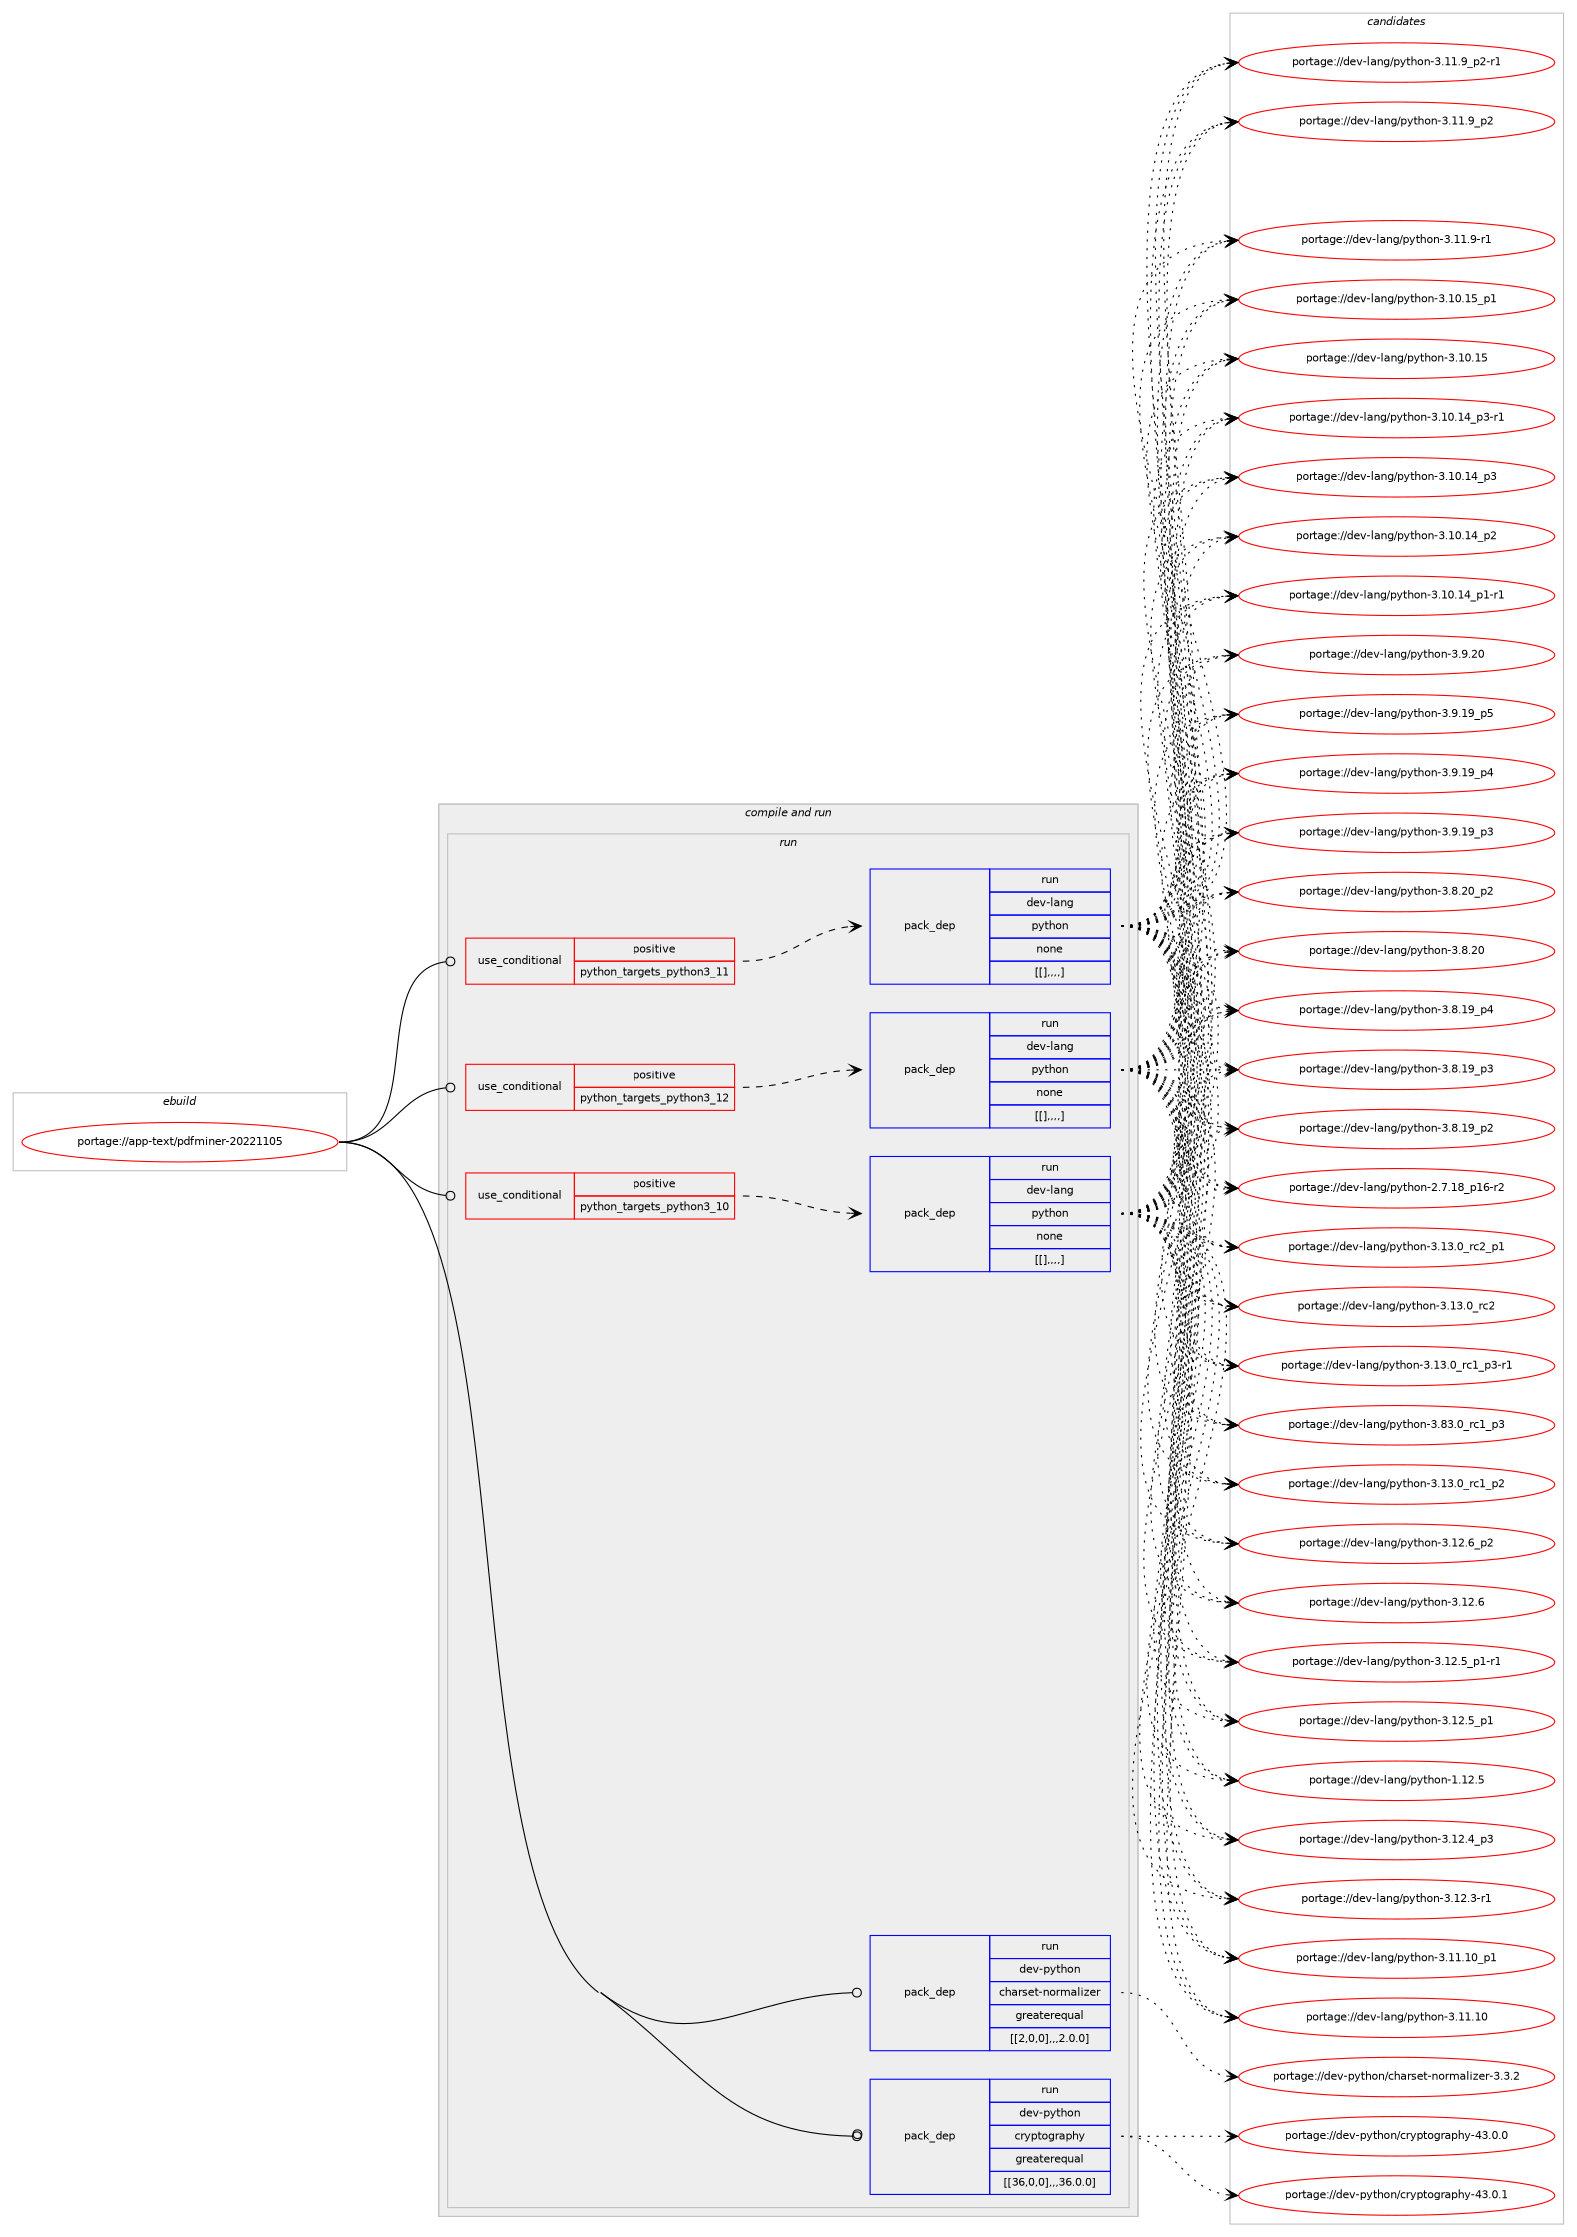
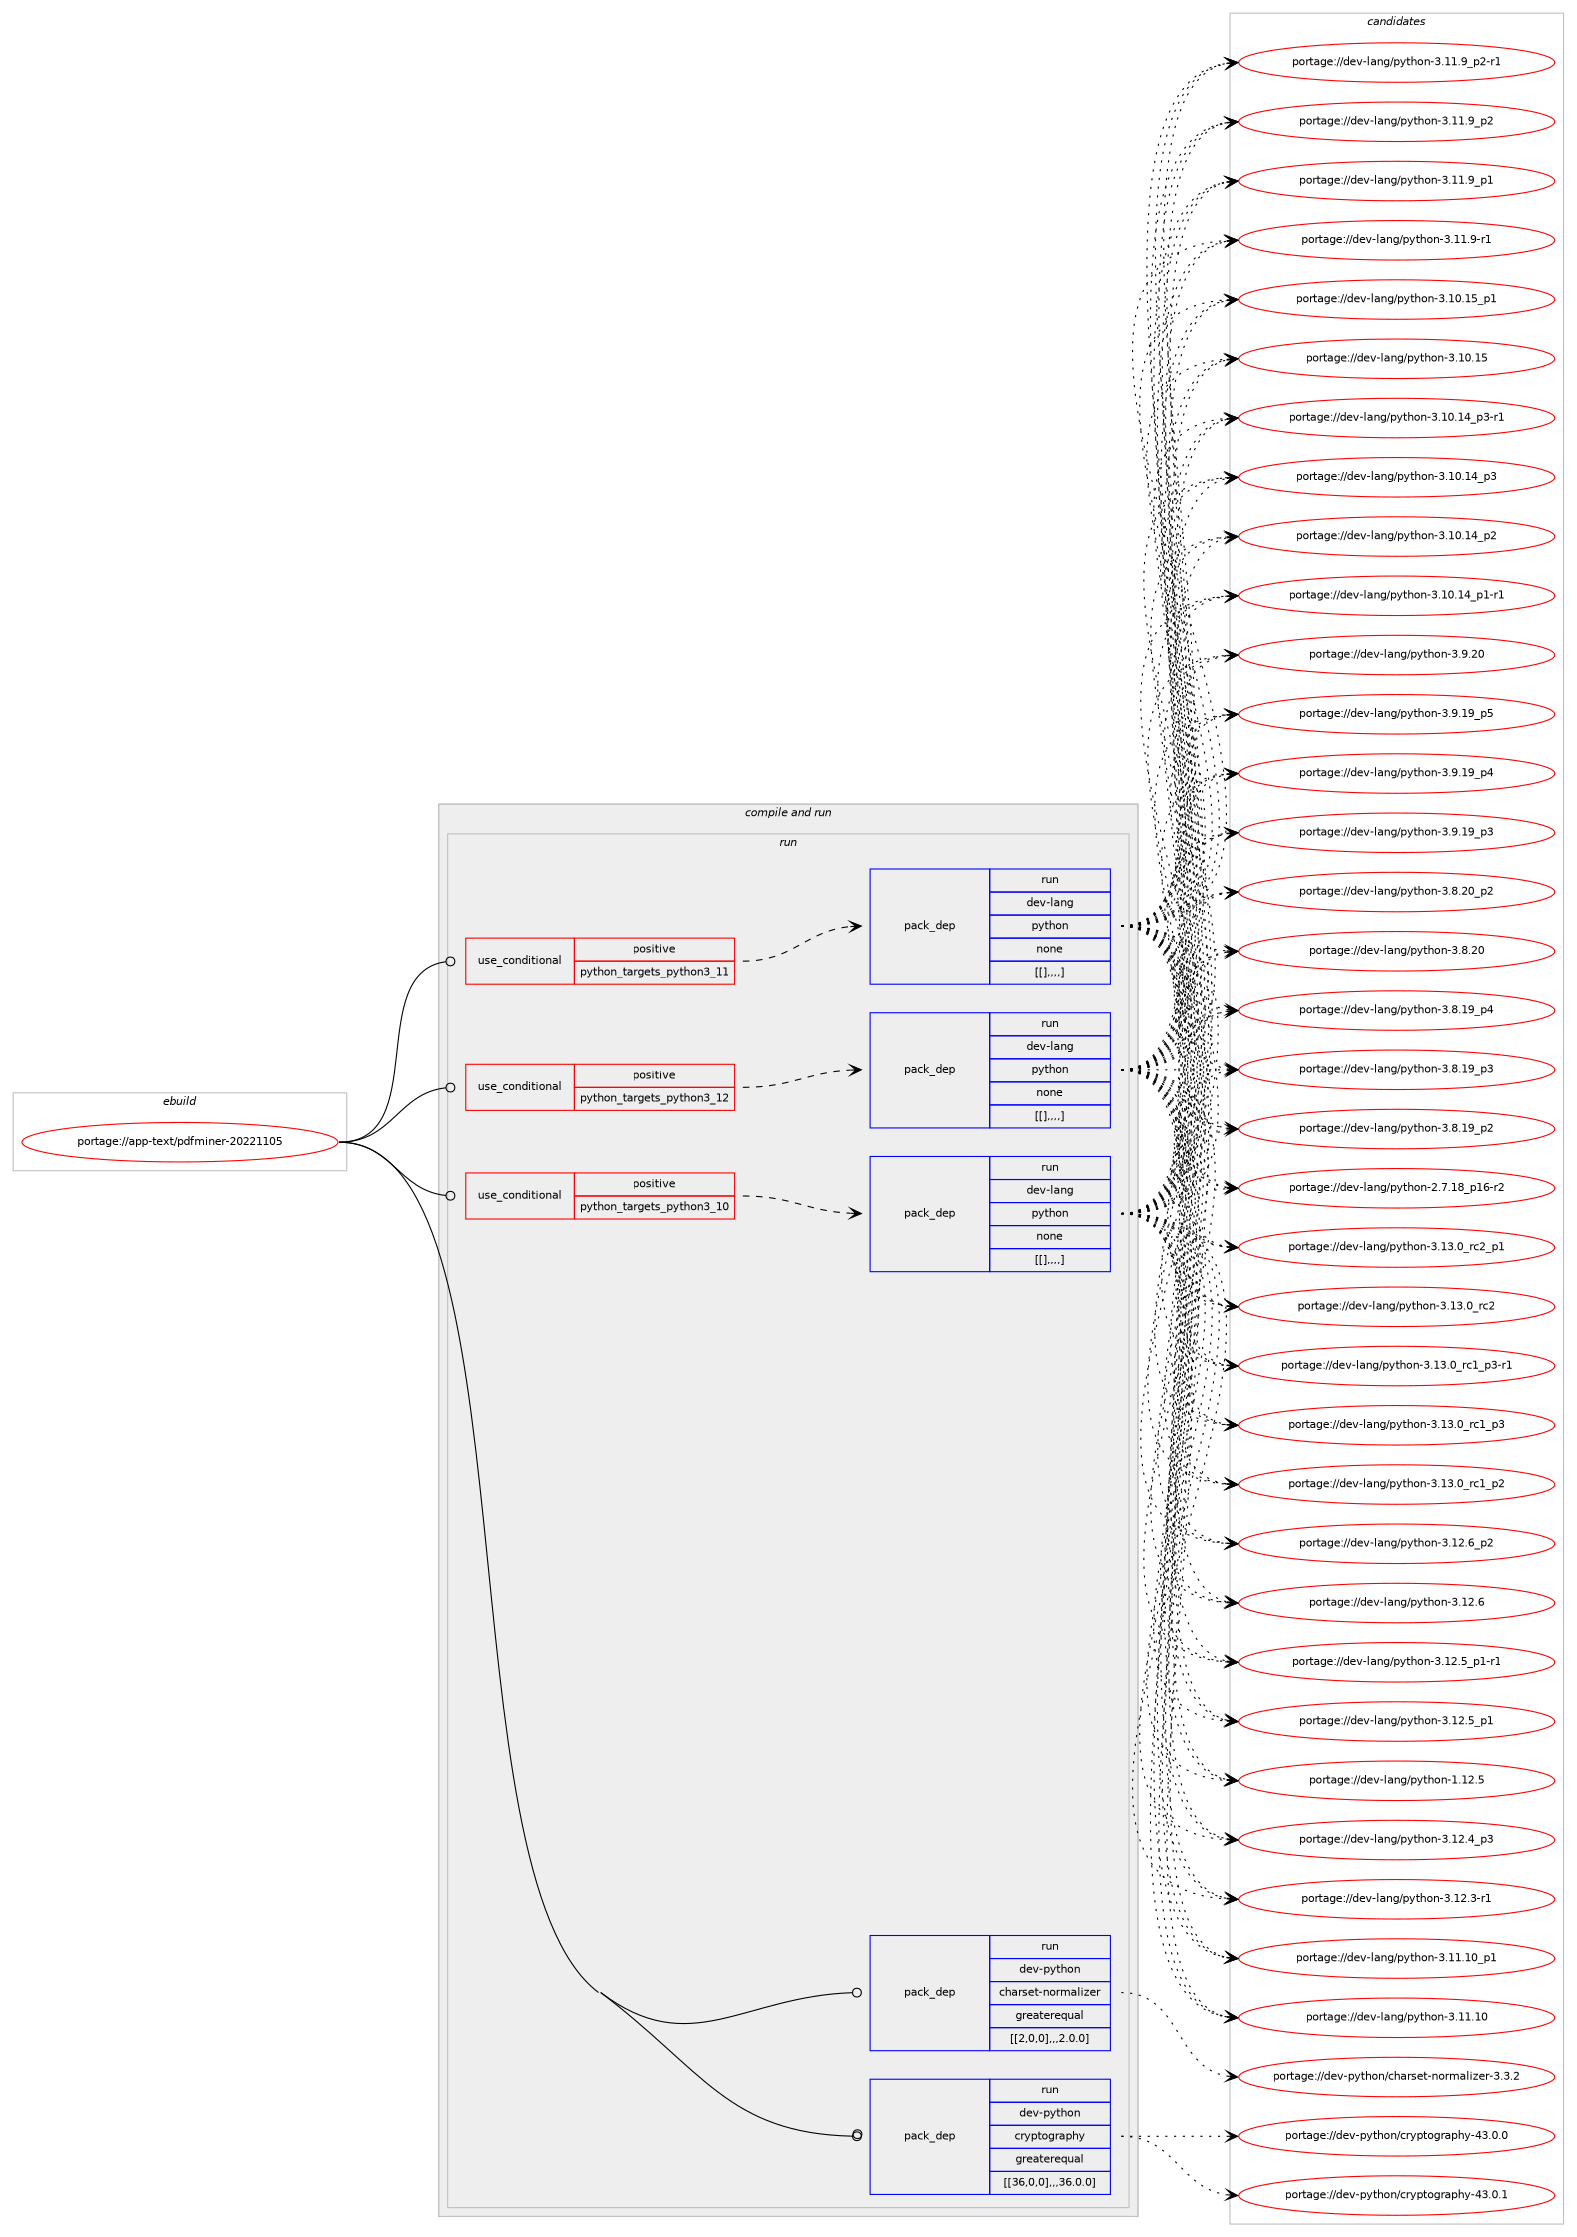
node "portage://dev-lang/python-3.11.9_p1": added
node "portage://dev-lang/python-3.83.0_rc1_p3": label "portage://dev-lang/python-3.83.0_rc1_p3" -> "portage://dev-lang/python-3.13.0_rc1_p3"
